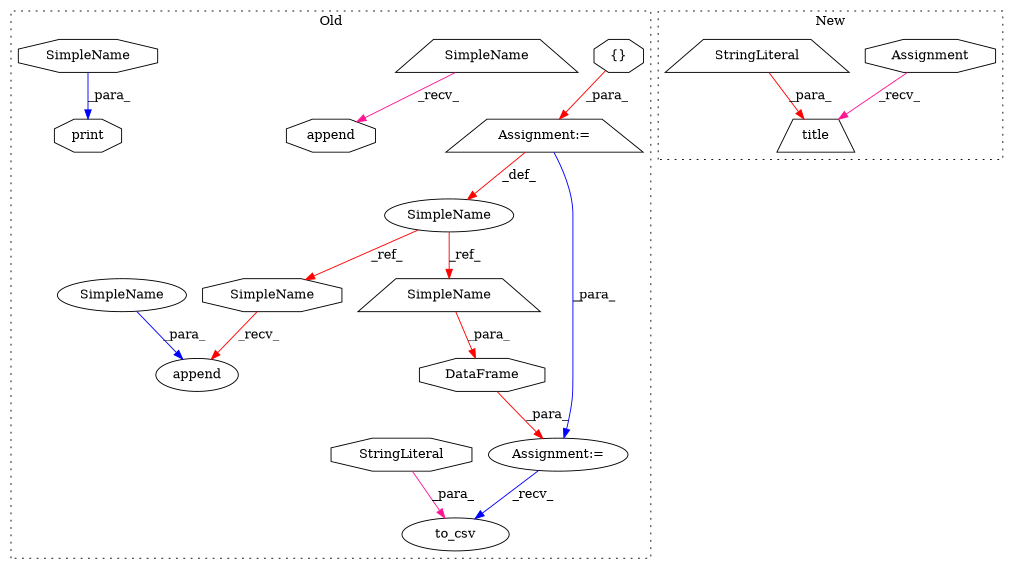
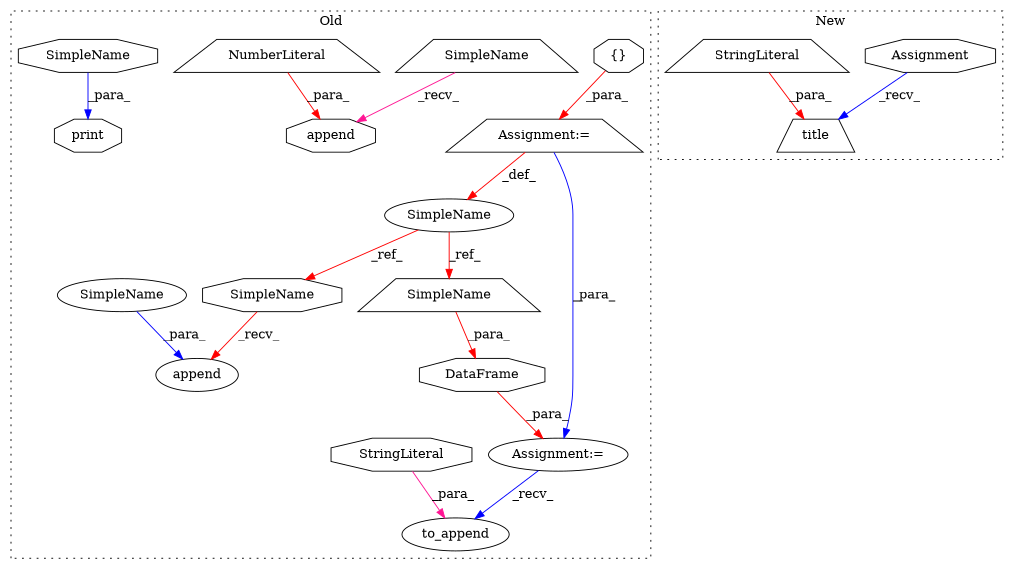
node "NumberLiteral": added
edge "Assignment" -> "title": color deeppink -> blue
node "to_csv": label "to_csv" -> "to_append"
